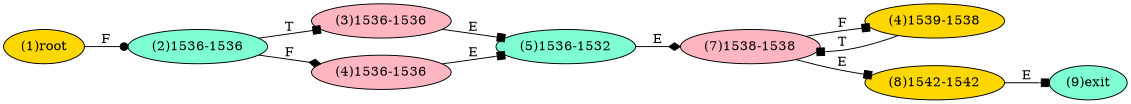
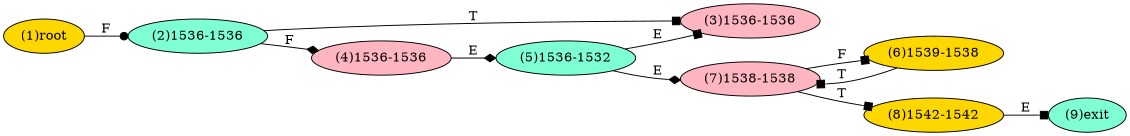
node "(4)1539-1538": label "(4)1539-1538" -> "(6)1539-1538"
edge "(3)1536-1536" -> "(5)1536-1532": reversed
edge "(4)1536-1536" -> "(5)1536-1532": arrowhead box -> diamond
edge "(7)1538-1538" -> "(8)1542-1542": label "E" -> "T"
